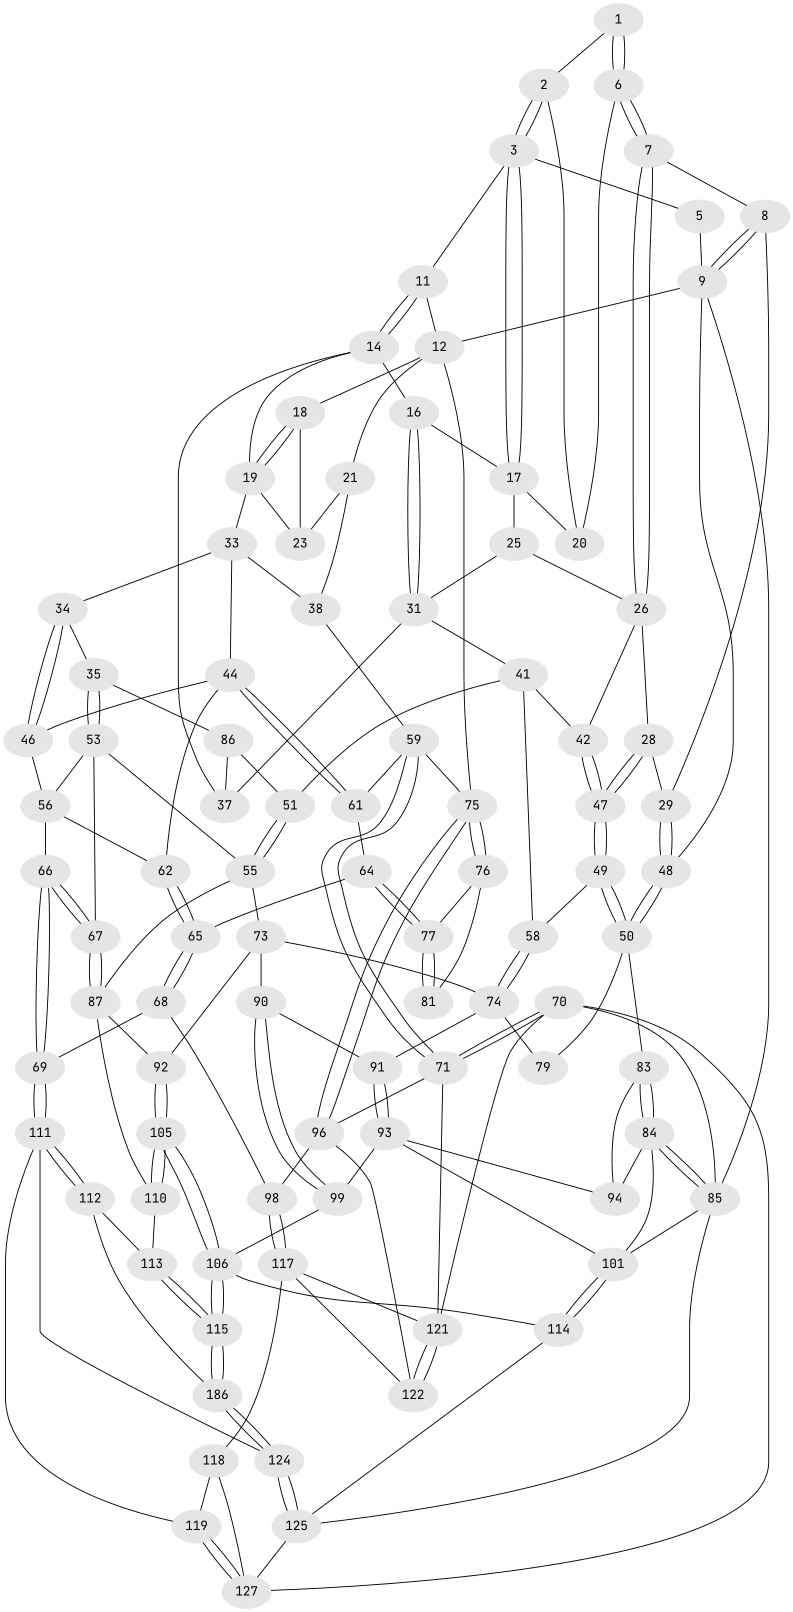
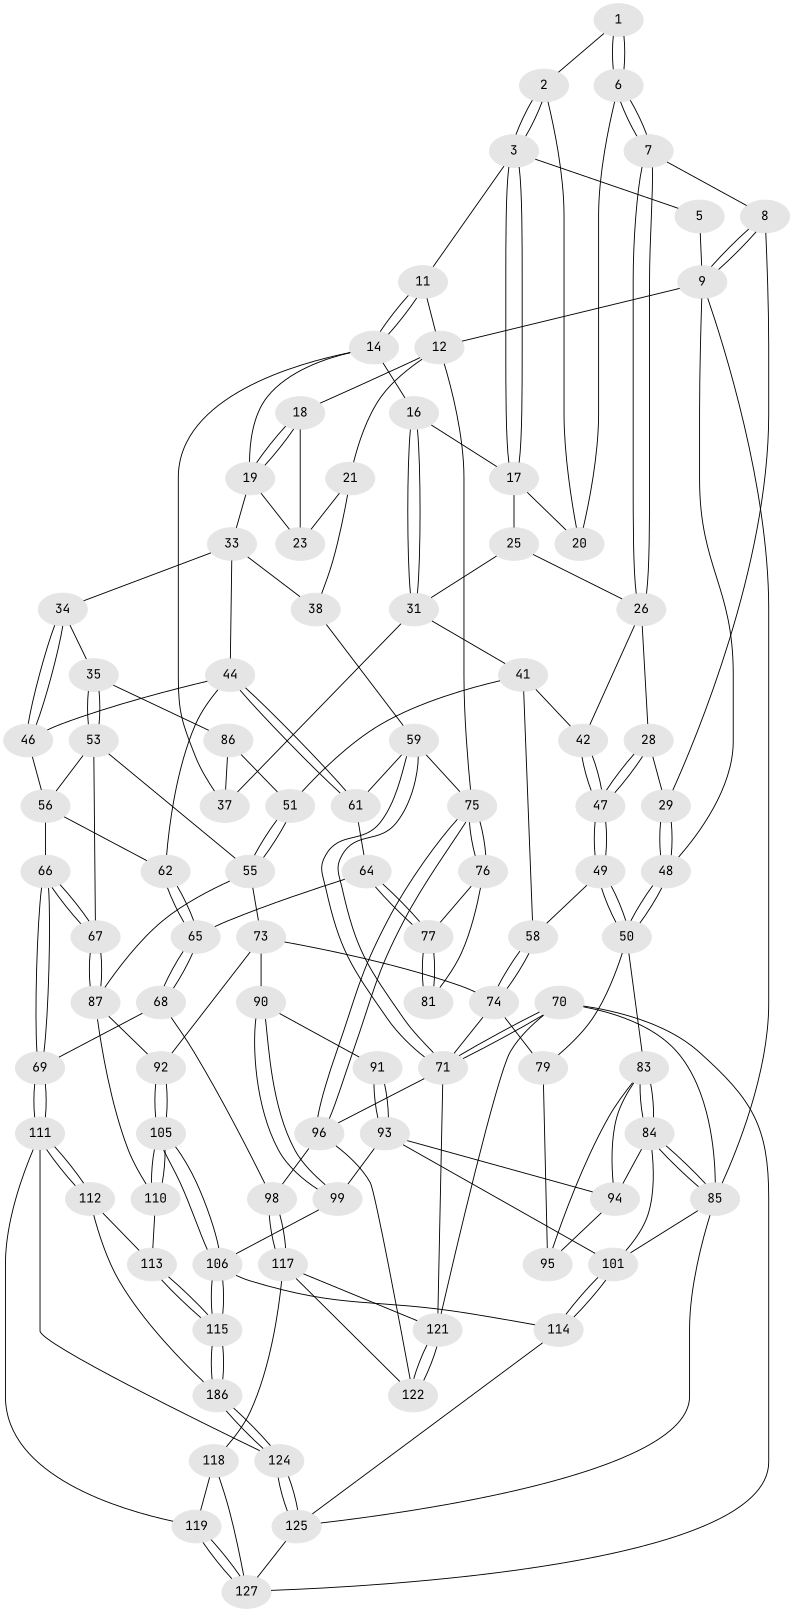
edge "74" -- "91": now "74" -- "71"
node "95": added
